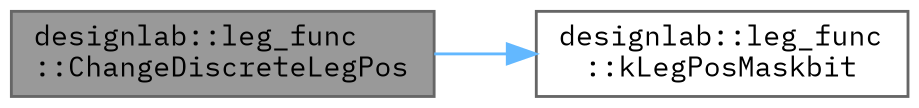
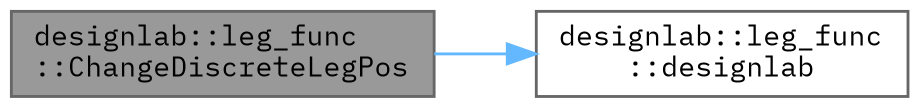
node "designlab::leg_func ::kLegPosMaskbit": label "designlab::leg_func ::kLegPosMaskbit" -> "designlab::leg_func ::designlab"
